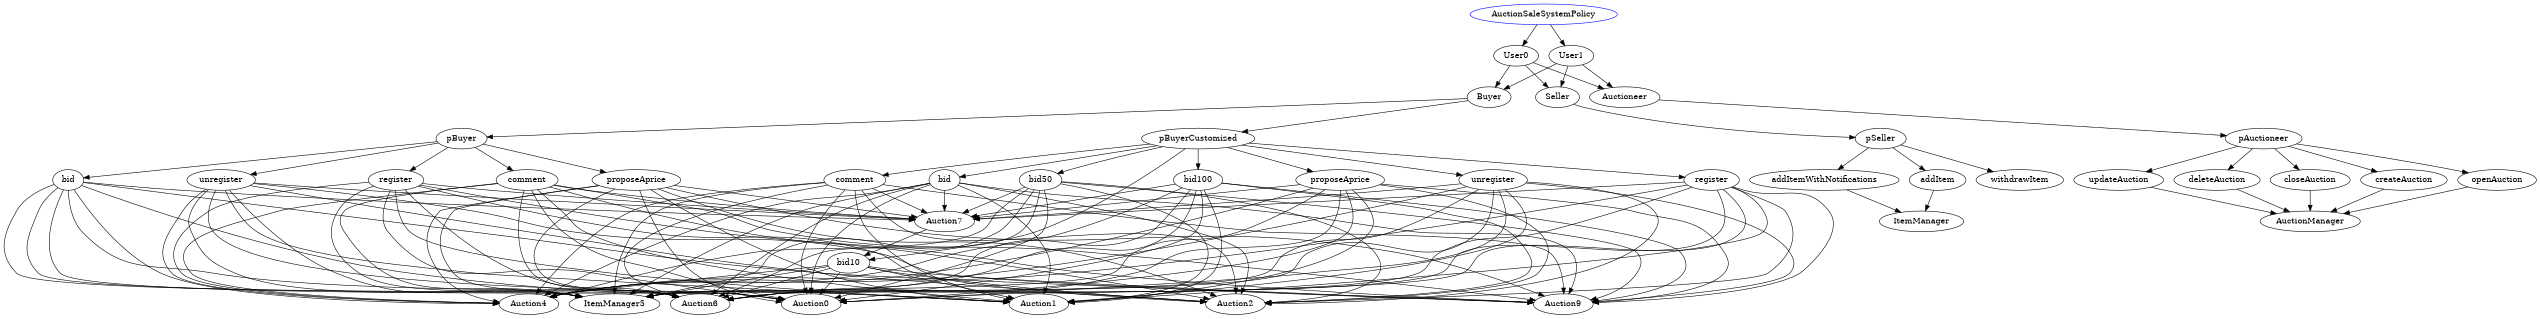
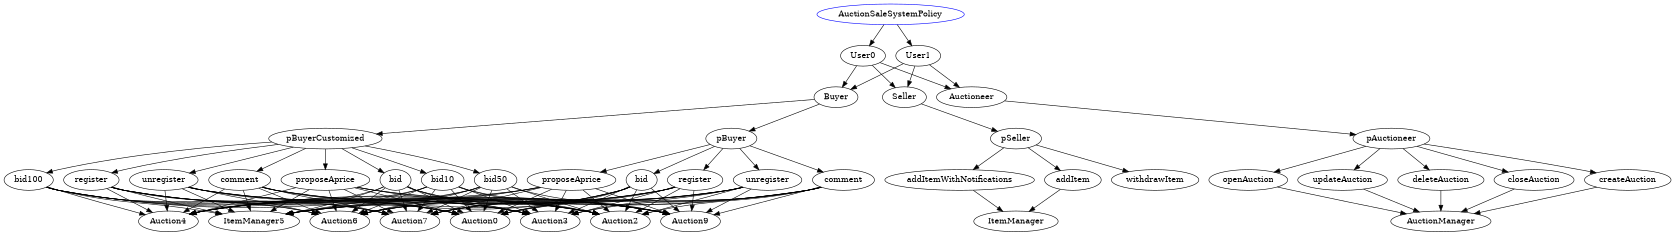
edge "Auction7" -> "bid10": reversed
node "Auction1": label "Auction1" -> "Auction3"
